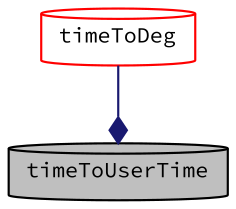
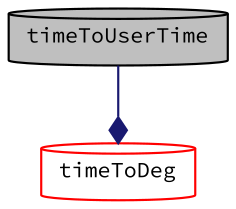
edge "timeToDeg" -> "timeToUserTime": reversed
